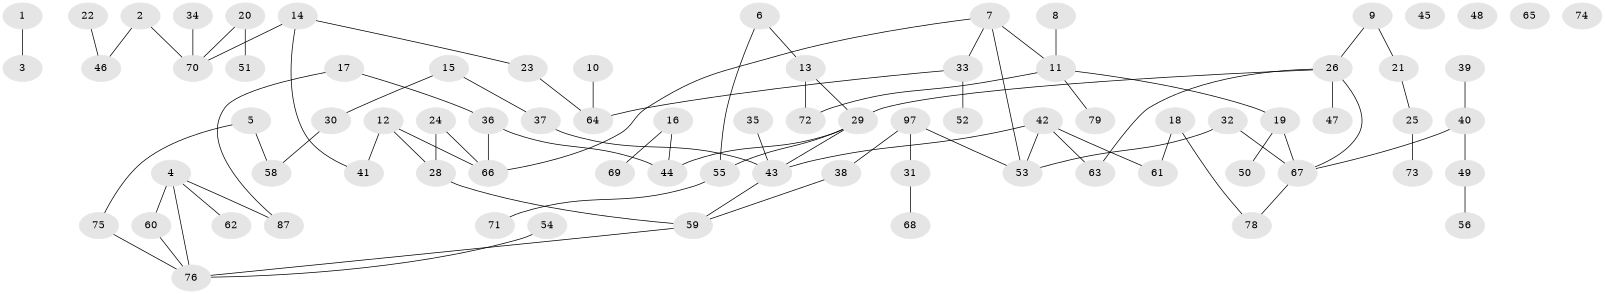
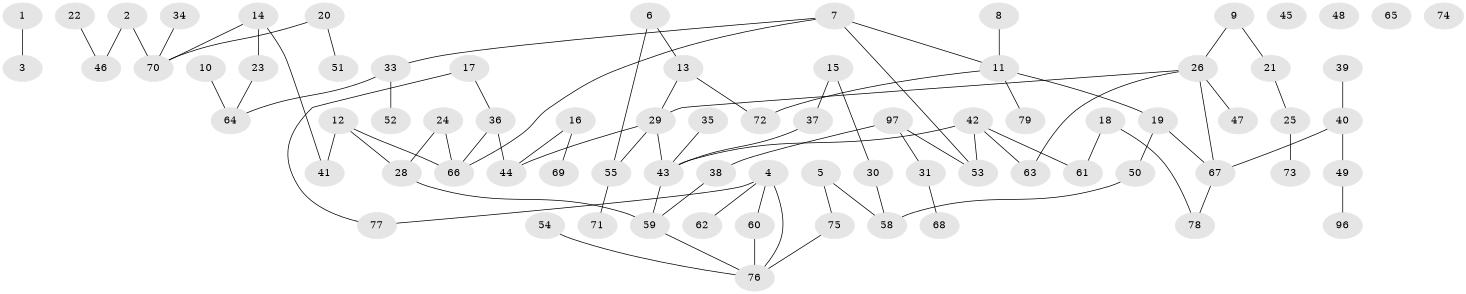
node "32": removed
edge "50" -- "58": added
node "87": label "87" -> "77"
node "56": label "56" -> "96"
